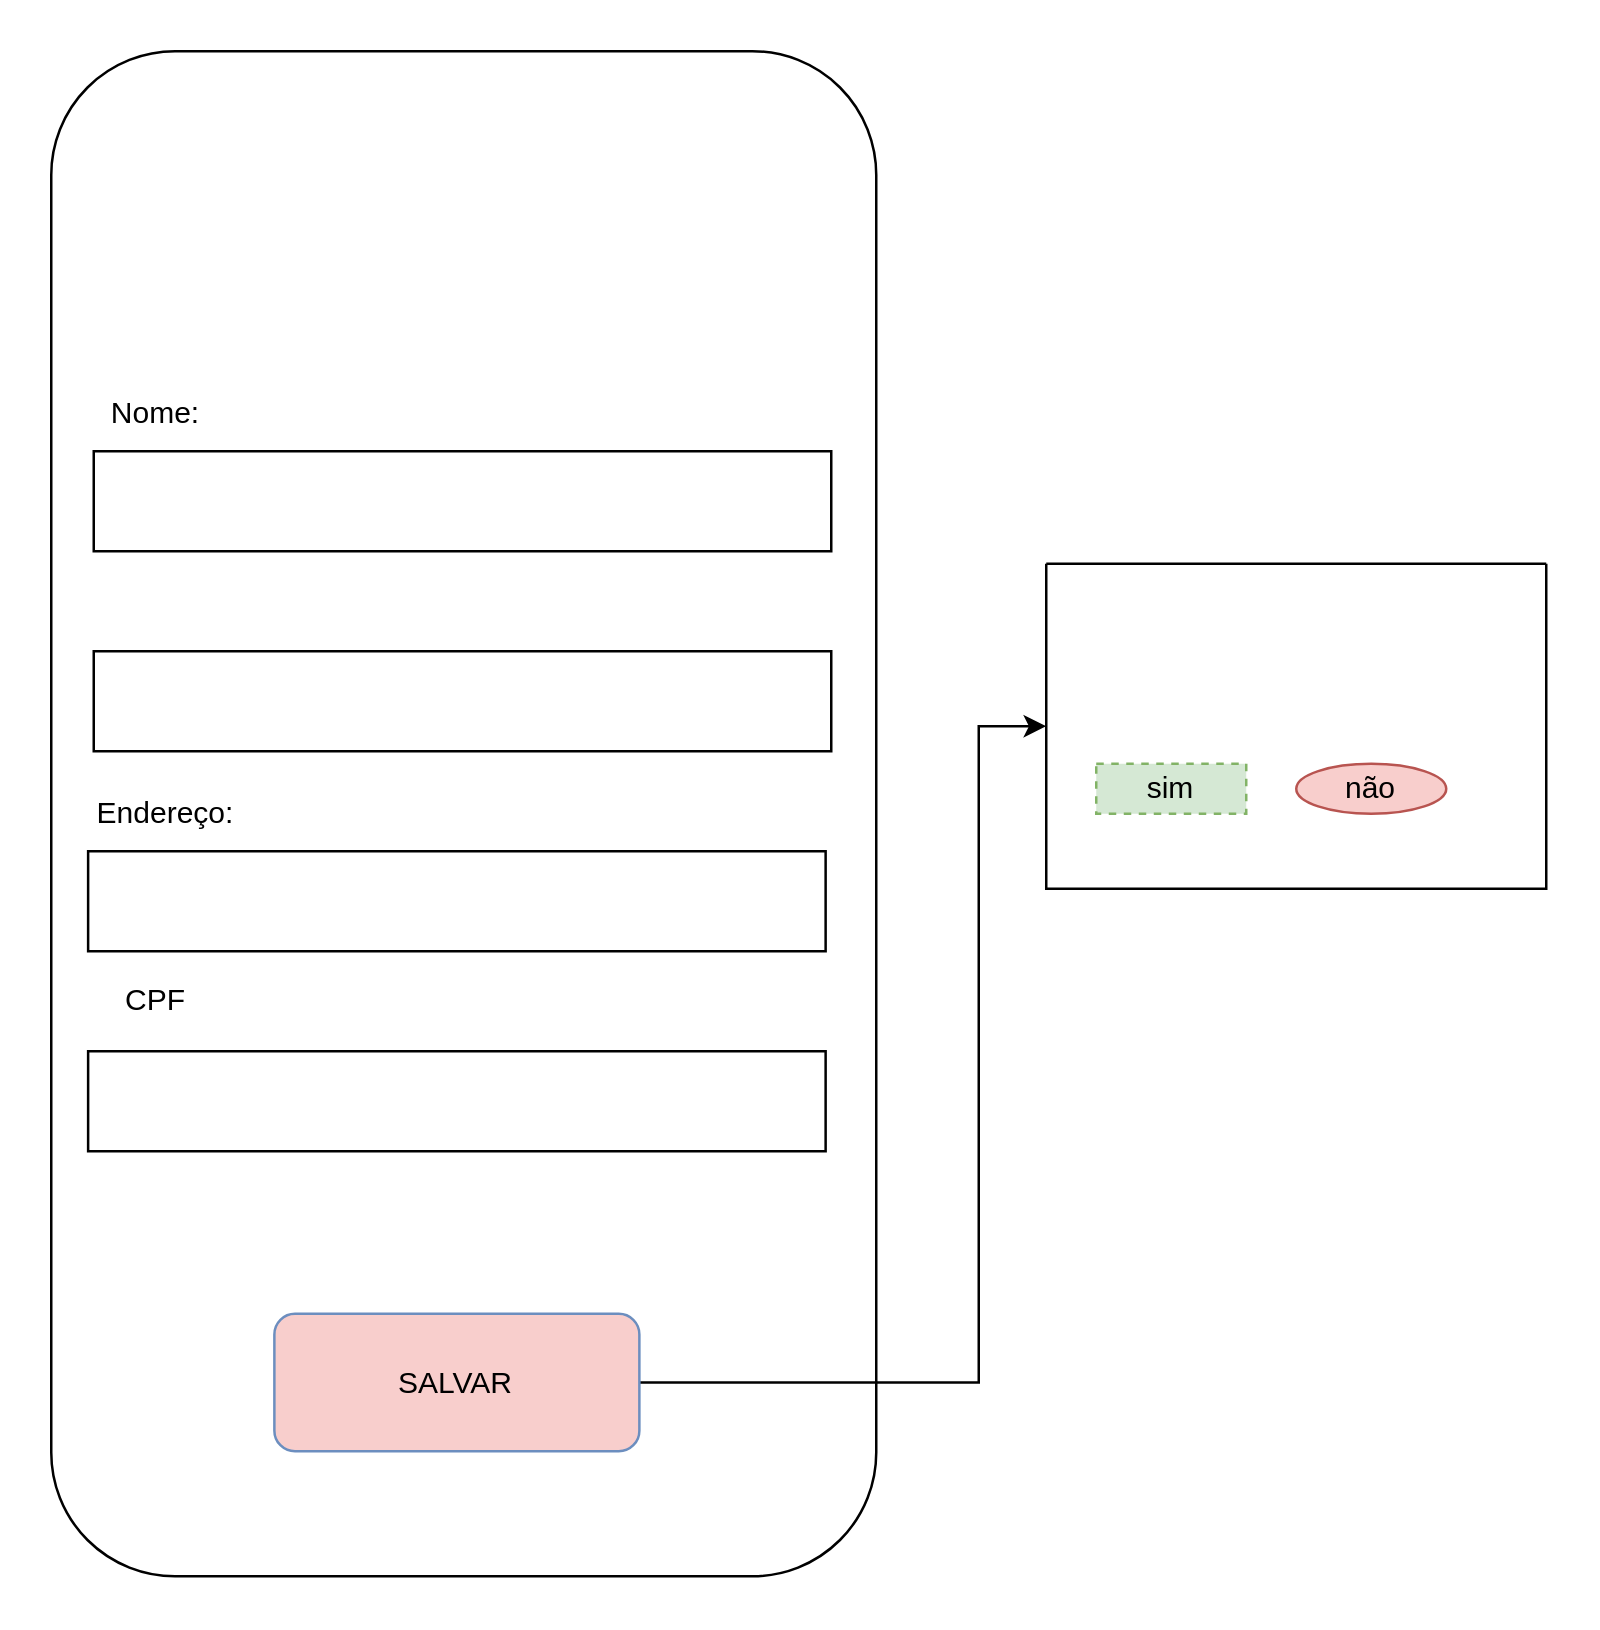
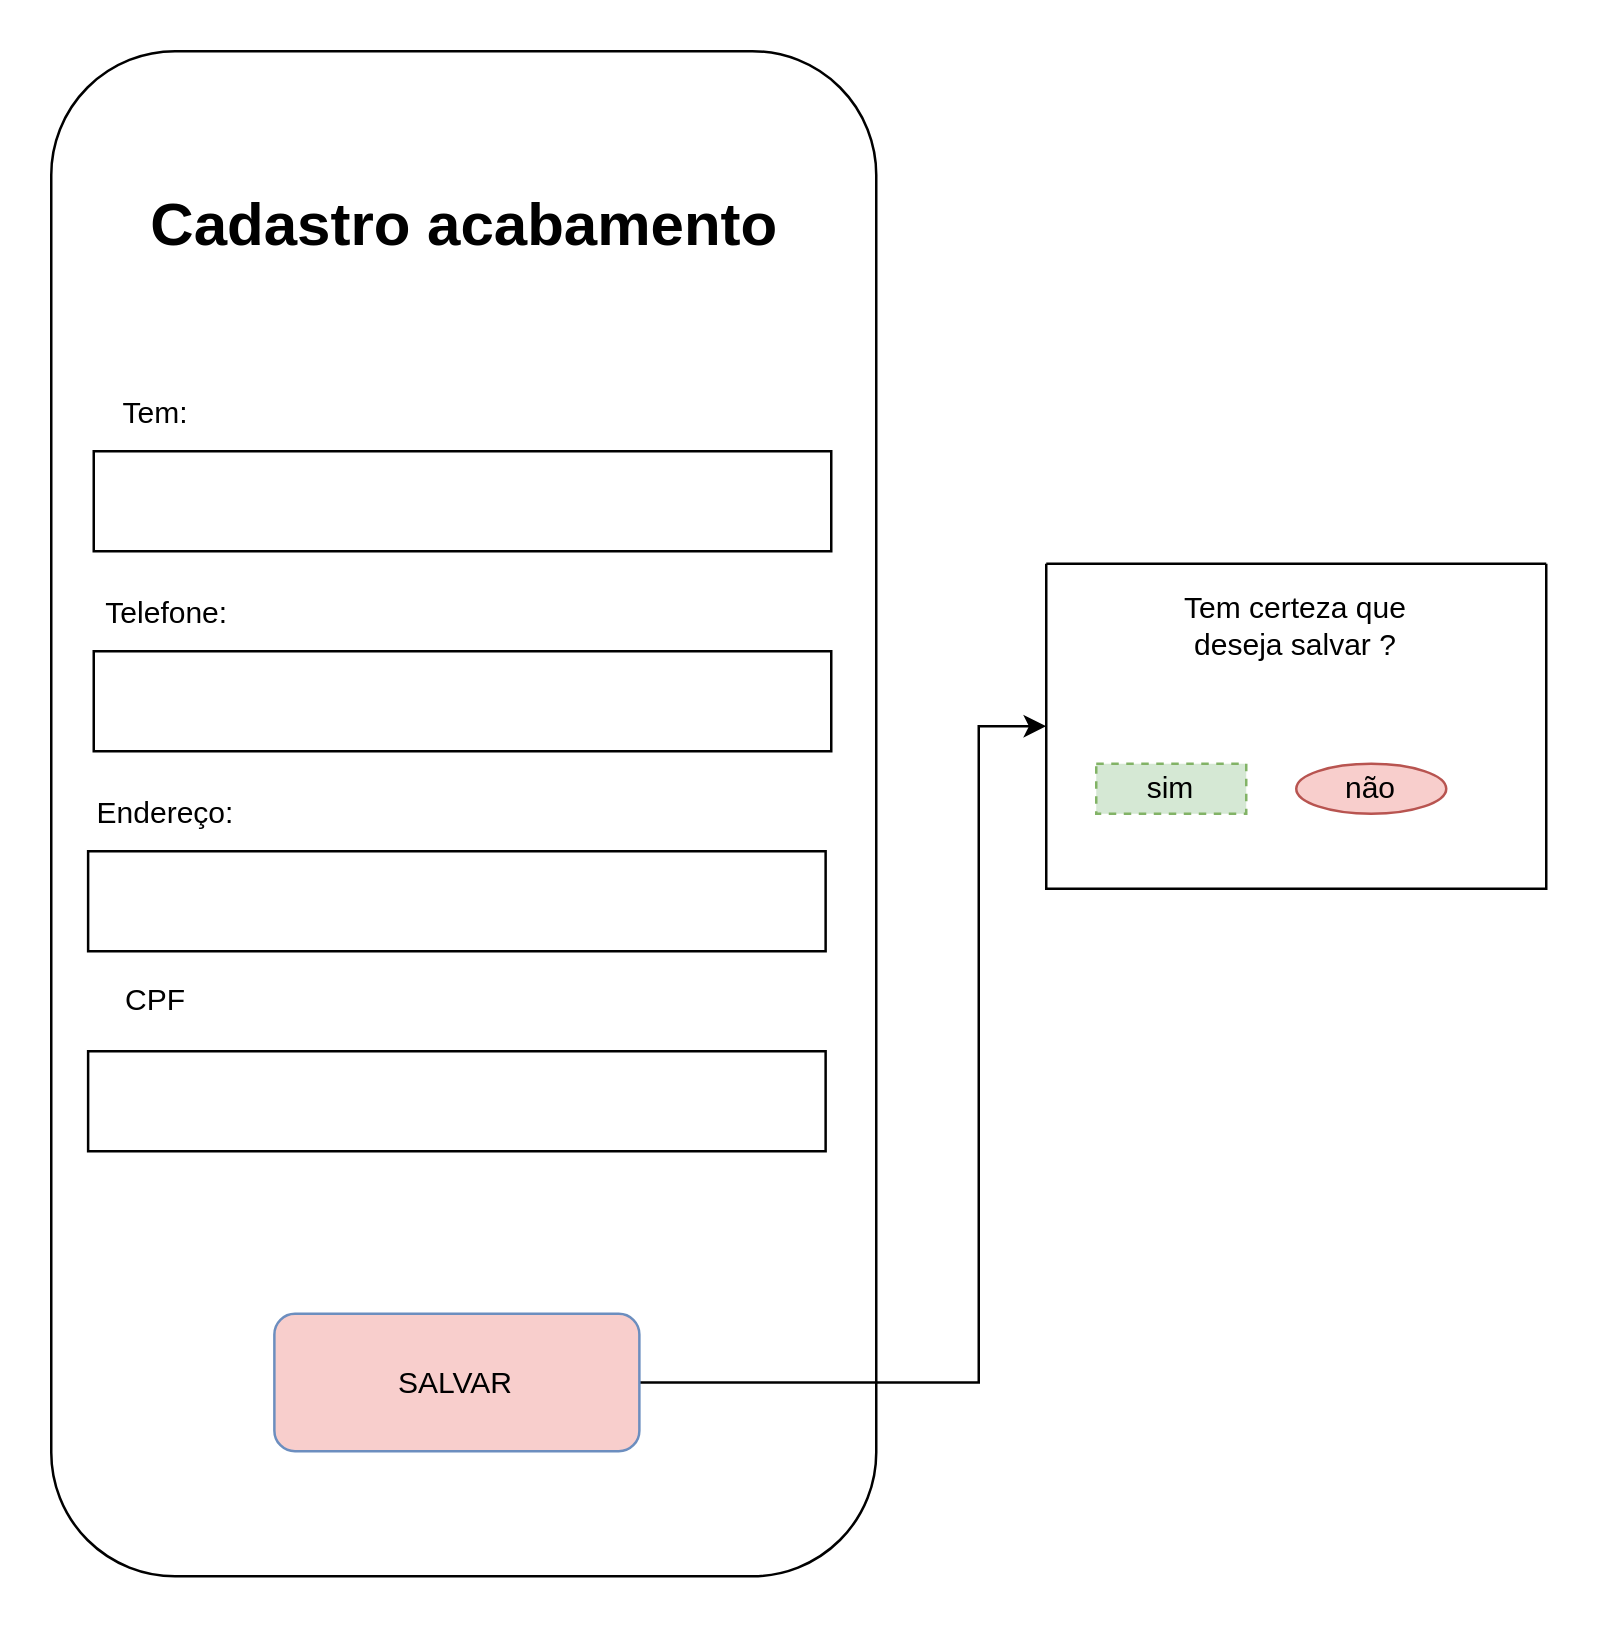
node "Cadastro acabamento": added
node "Nome:": label "Nome:" -> "Tem:"
node "Telefone:": added
node "Tem certeza que deseja salvar ?": added
